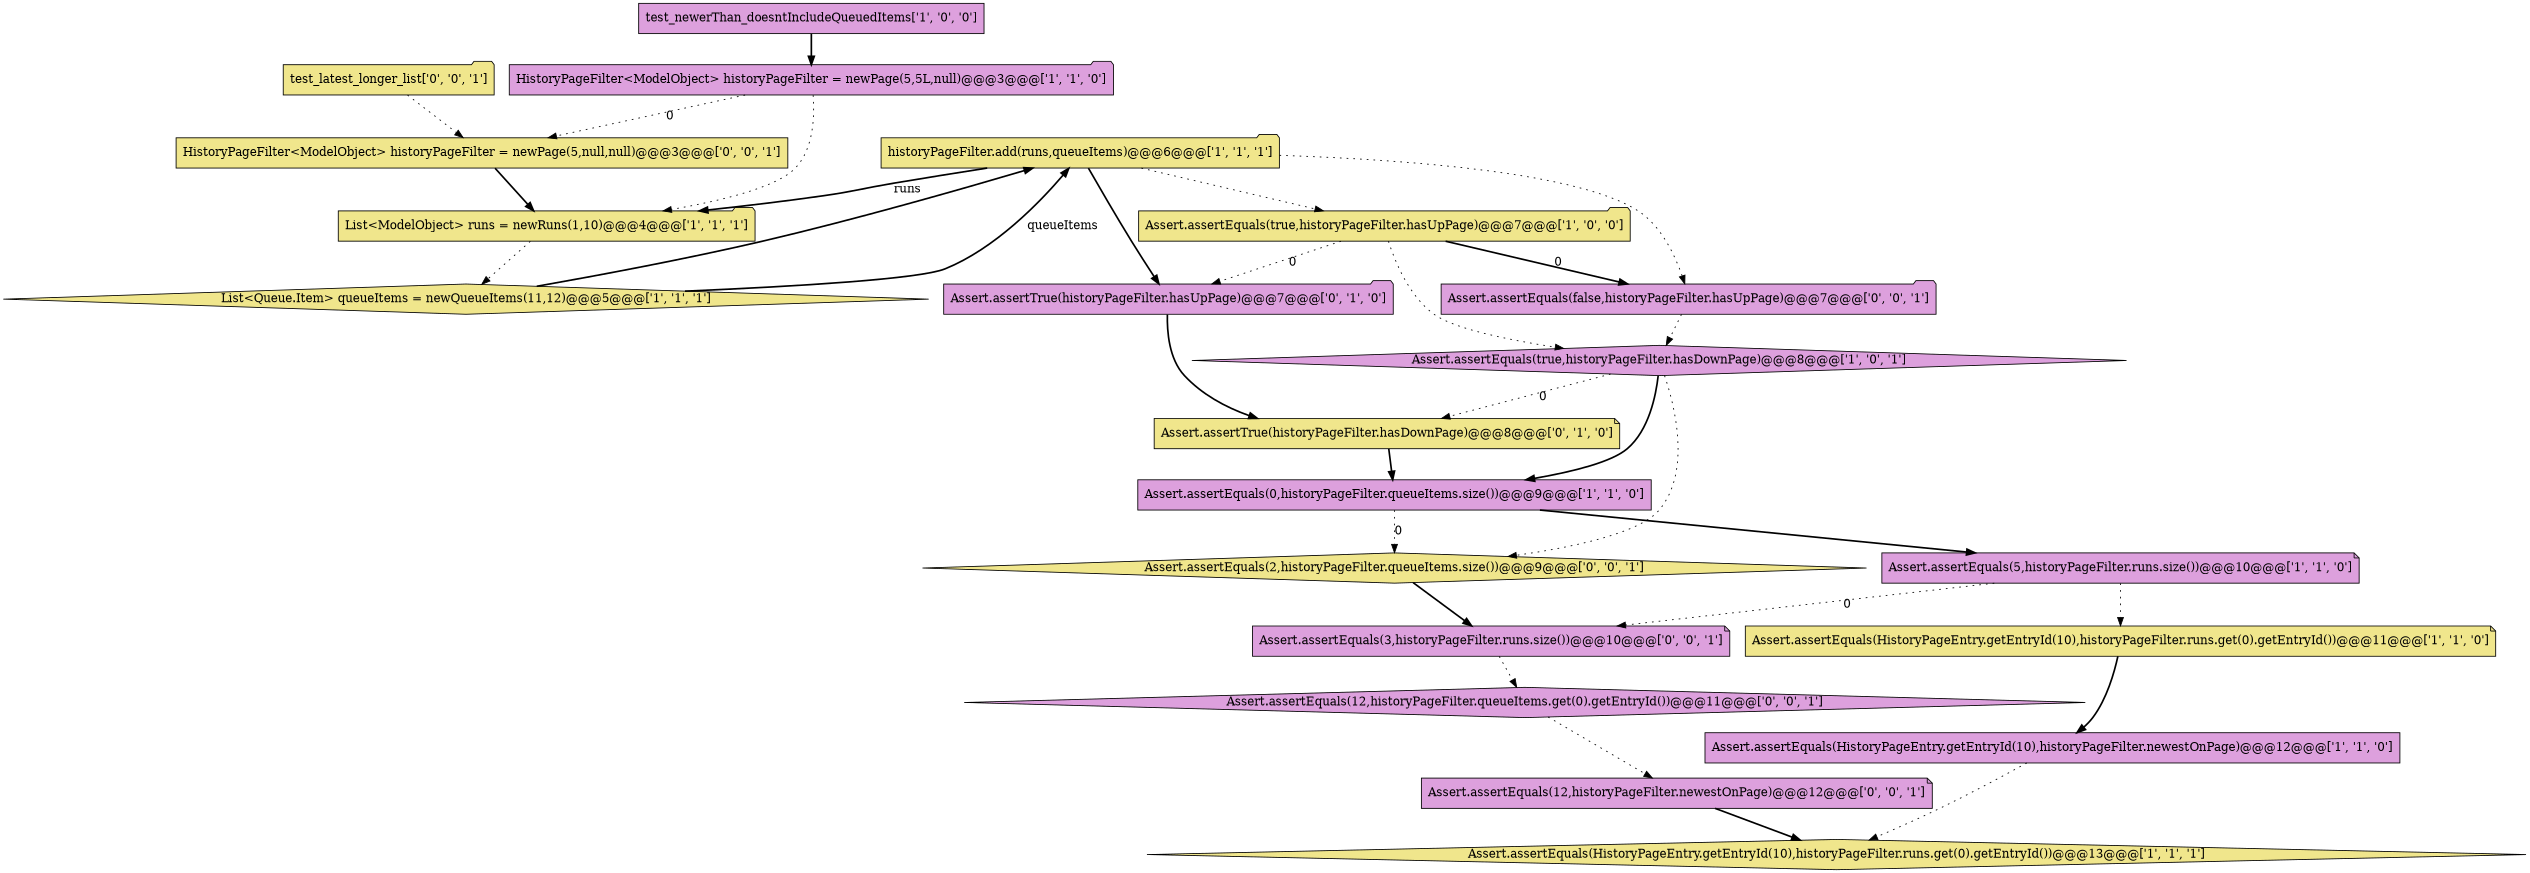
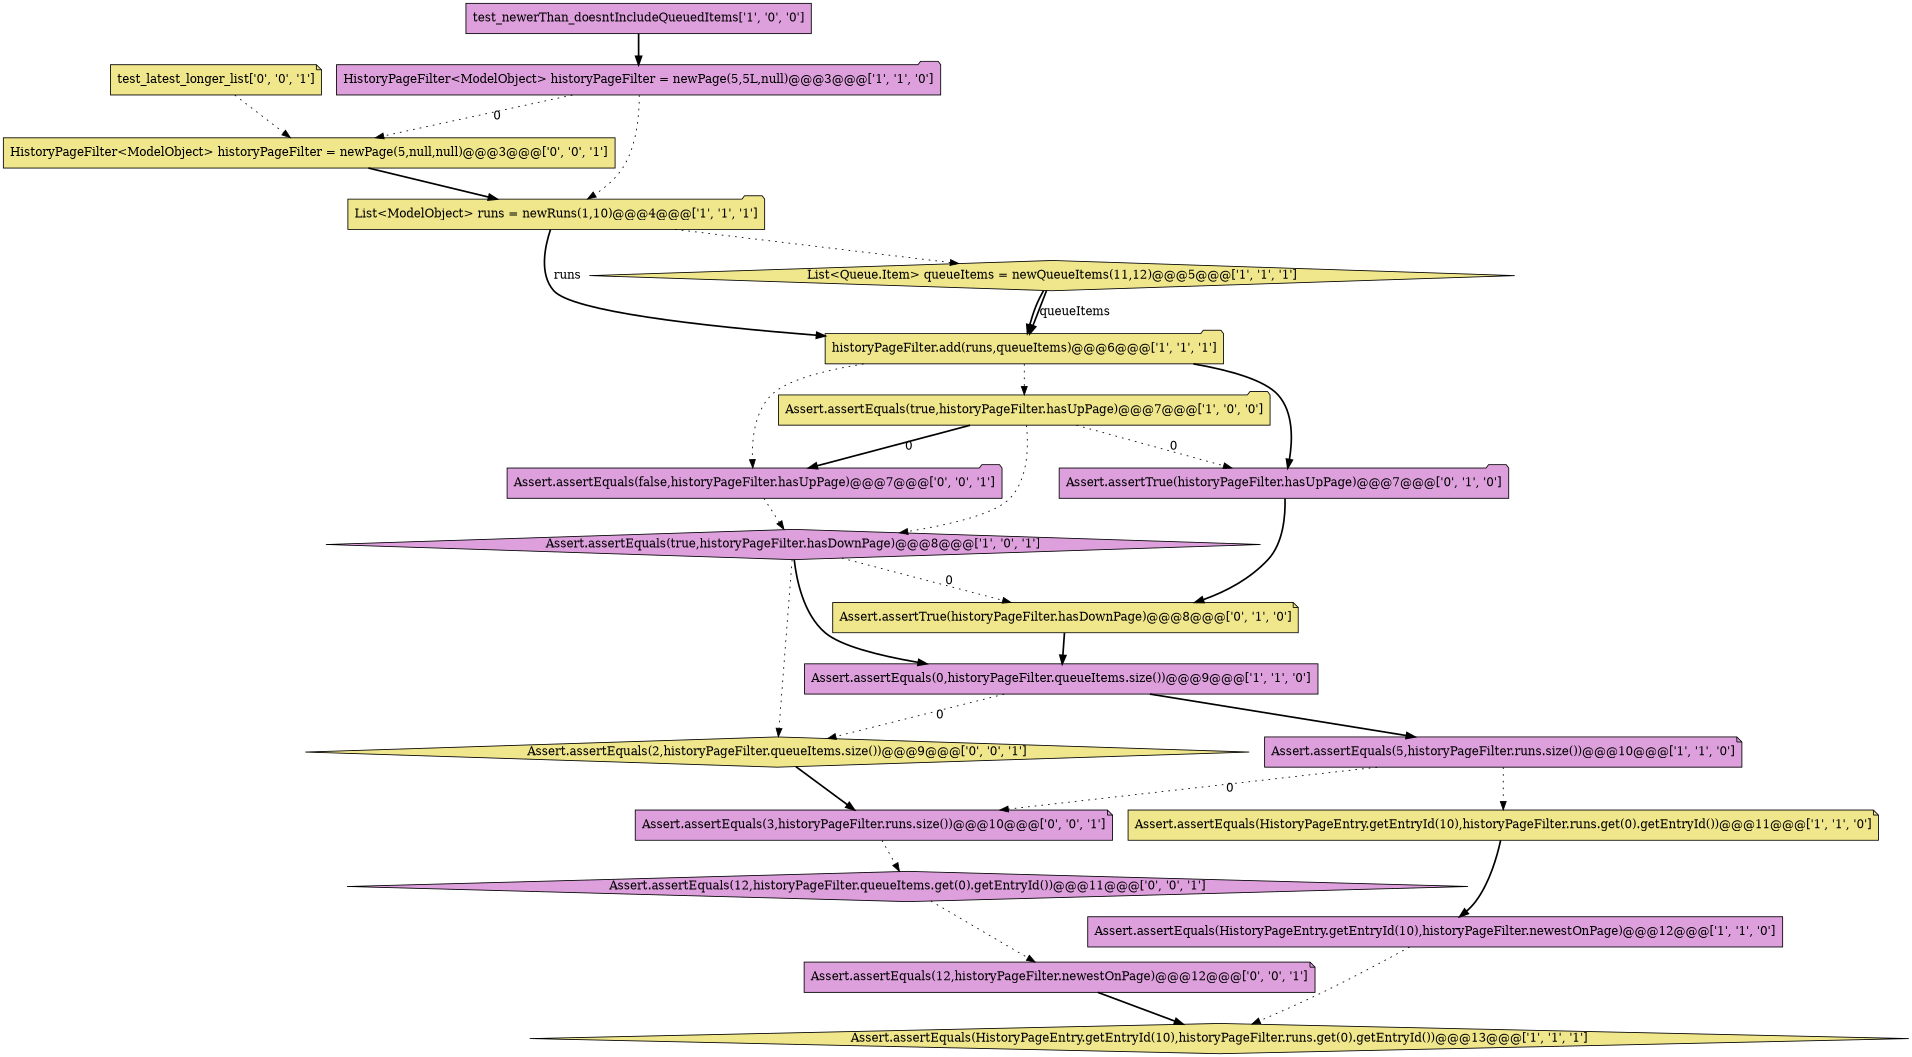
node "test_latest_longer_list['0', '0', '1']": shape folder -> note
edge "historyPageFilter.add(runs,queueItems)@@@6@@@['1', '1', '1']" -> "List<ModelObject> runs = newRuns(1,10)@@@4@@@['1', '1', '1']": reversed
